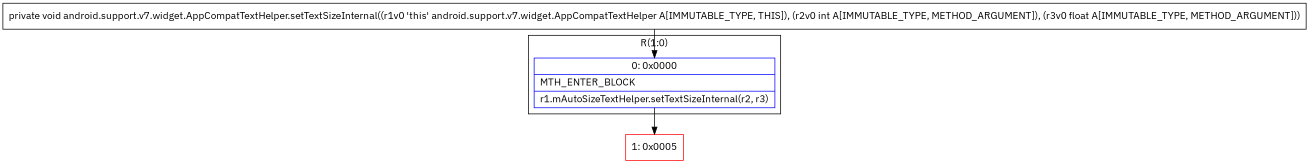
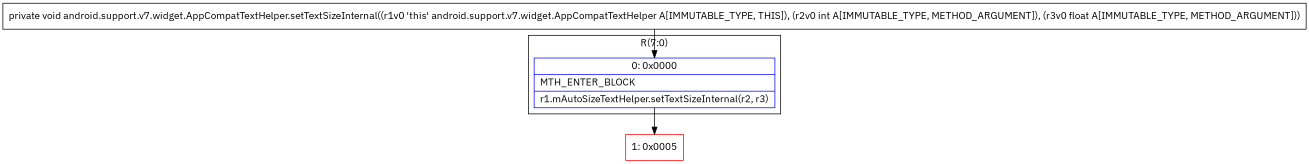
cluster "R(1:0)": label "R(1:0)" -> "R(7:0)"
